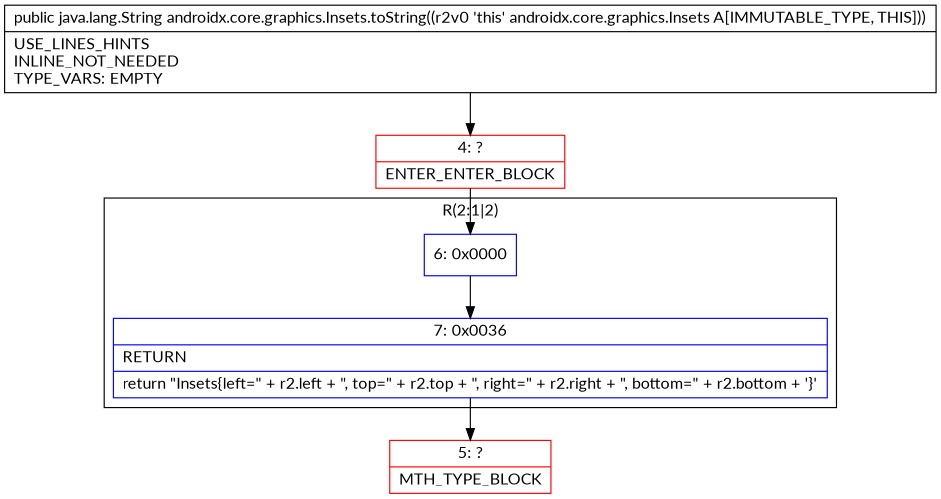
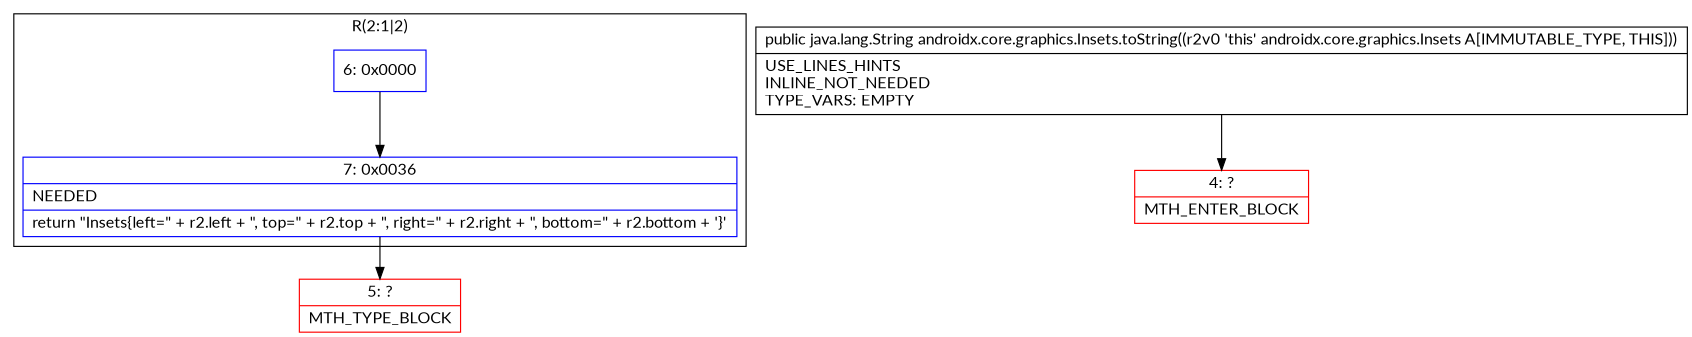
node "4: ?": text "ENTER_ENTER_BLOCK" -> "MTH_ENTER_BLOCK"
edge "4: ?" -> "6: 0x0000": removed
node "7: 0x0036": text "RETURN" -> "NEEDED"
